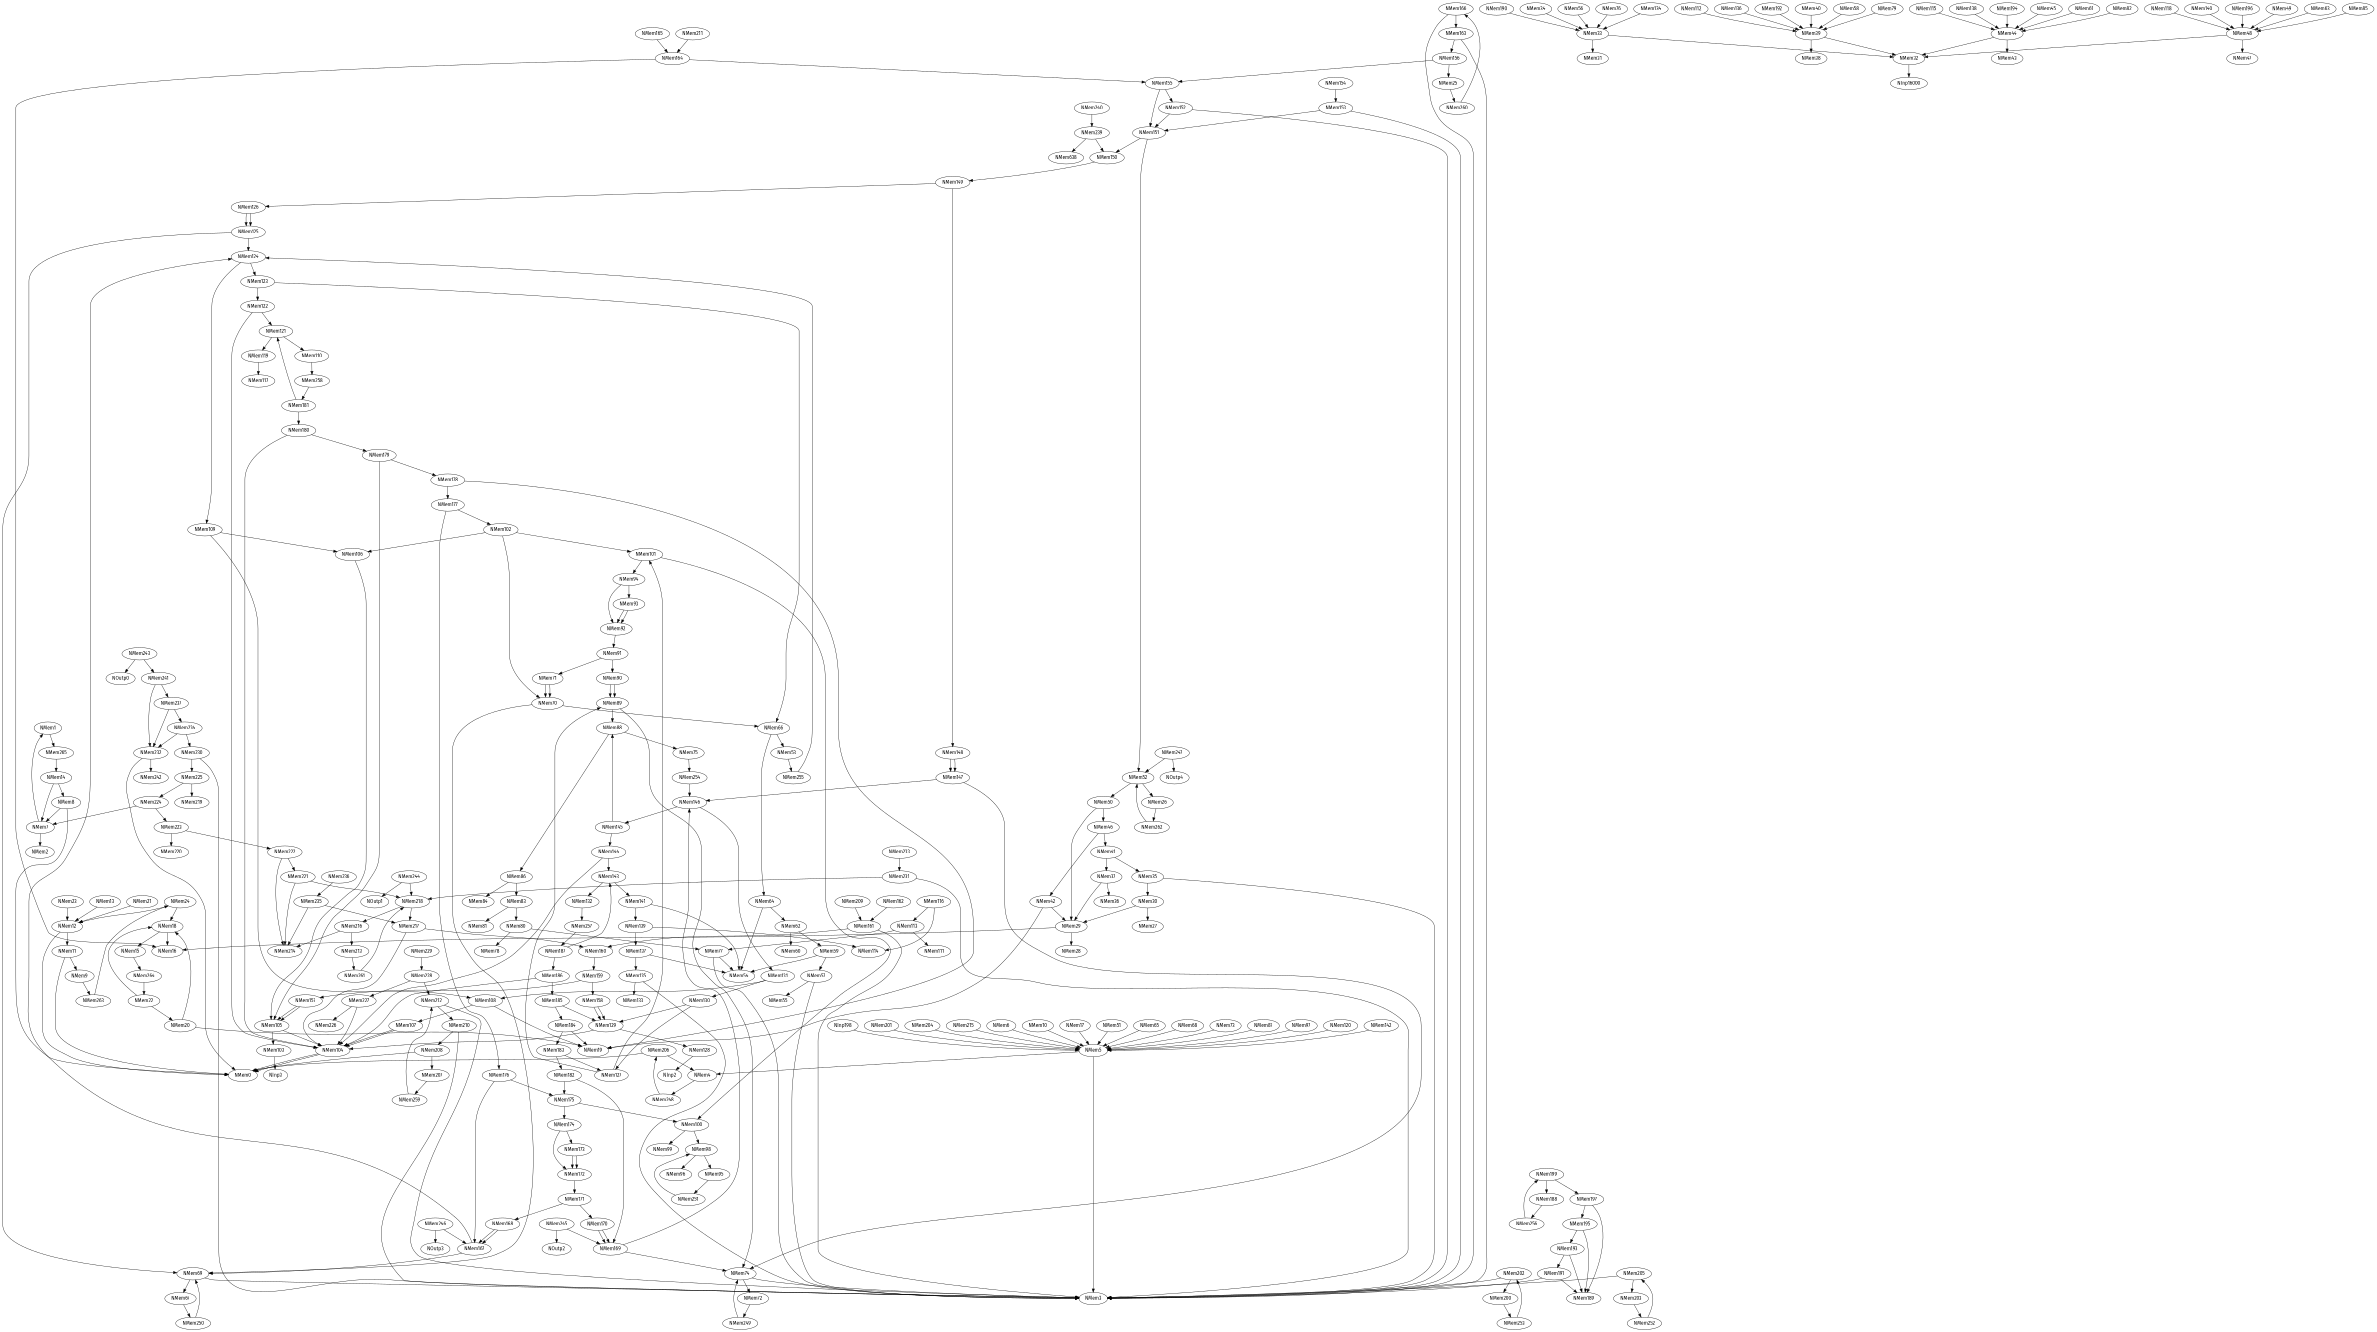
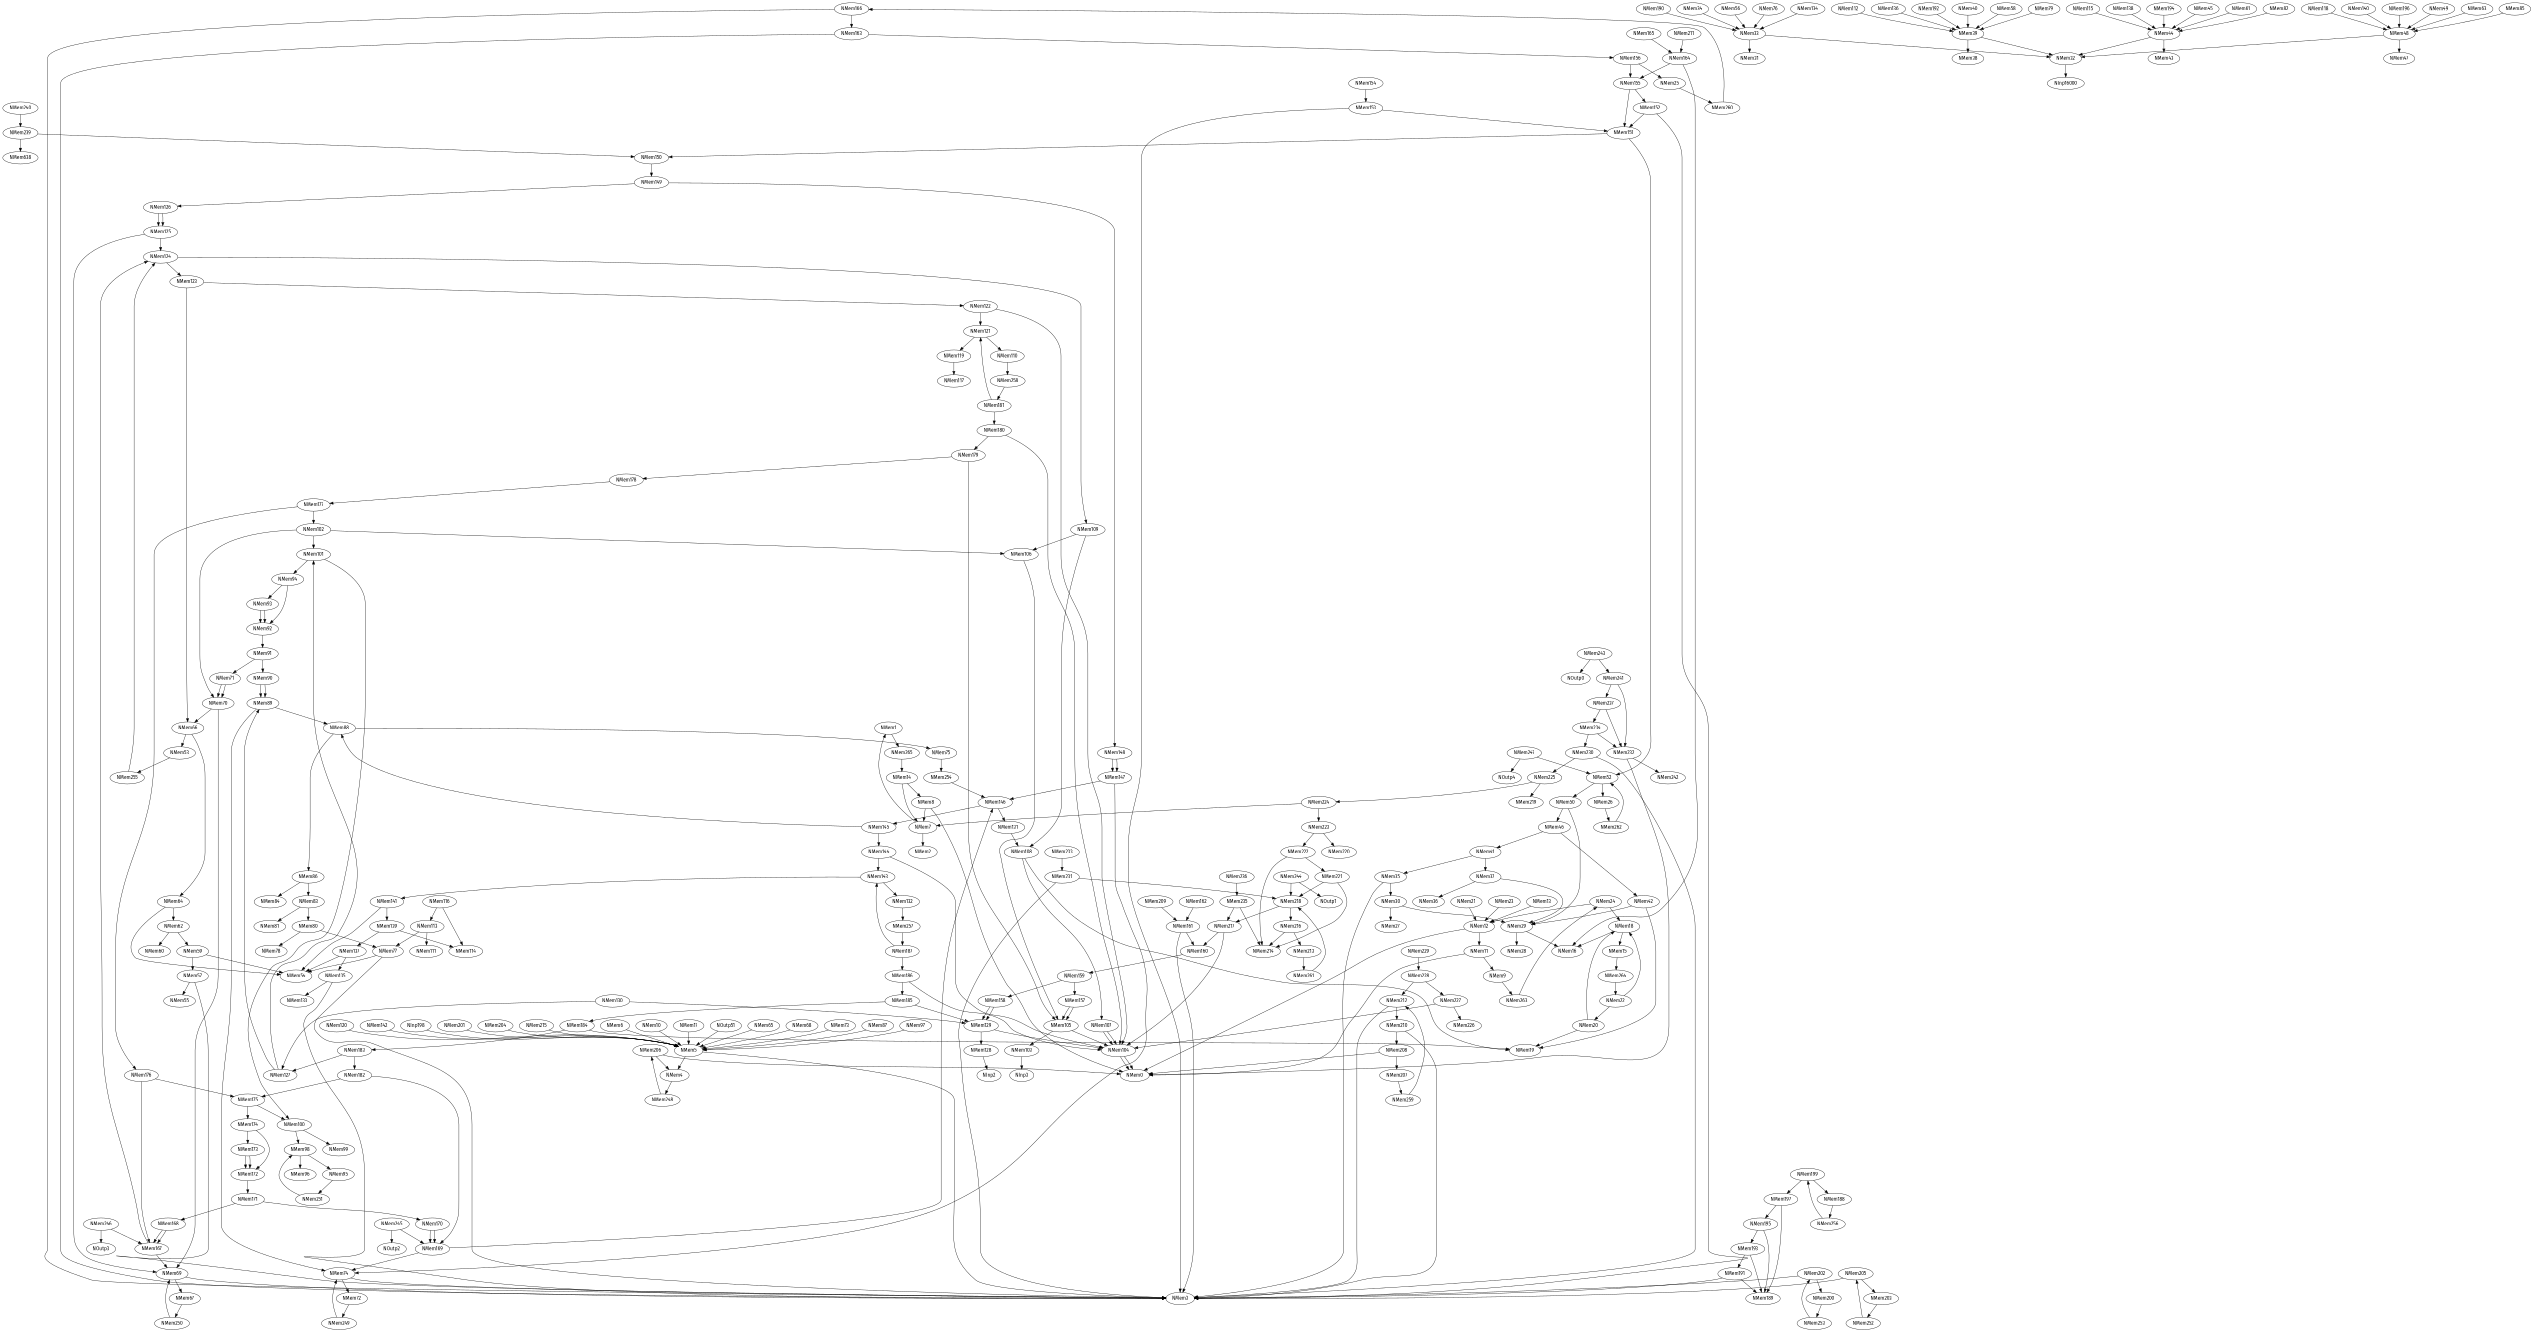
edge "NMem178" -> "NMem19": removed
edge "NMem131" -> "NMem130": removed
node "NMem51": label "NMem51" -> "NOutp51"
